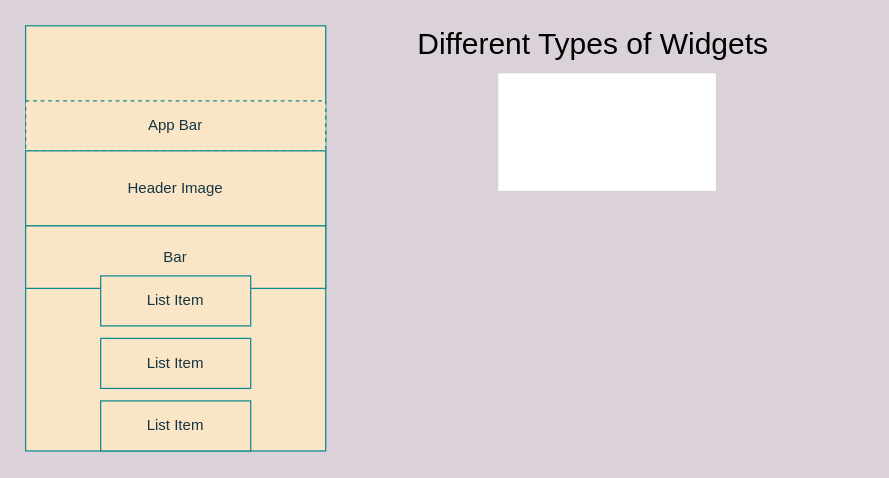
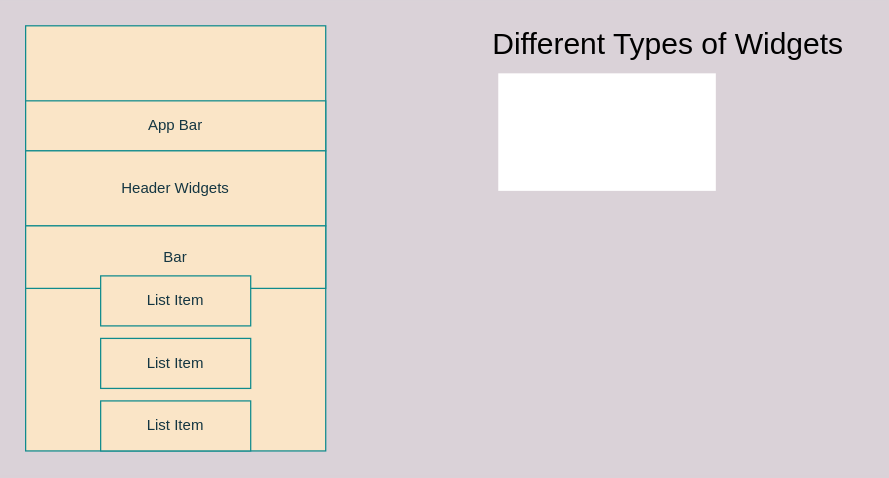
node "Different Types of Widgets": moved (593, 44) -> (668, 44)
node "App Bar": style dashed -> solid
node "Header Image": label "Header Image" -> "Header Widgets"
